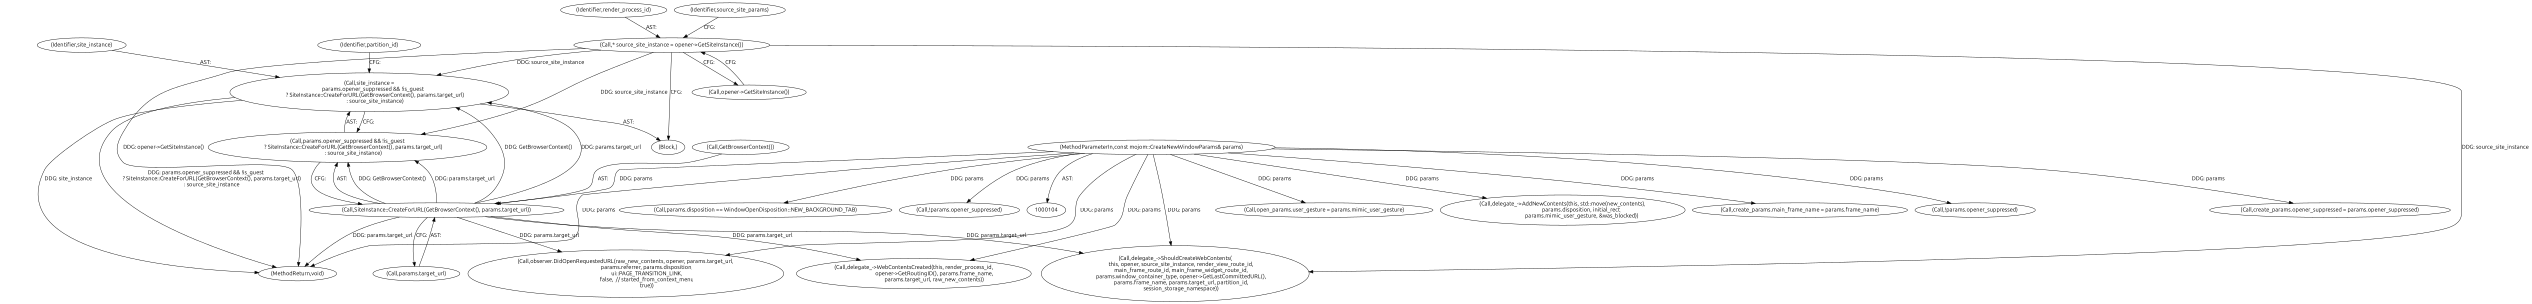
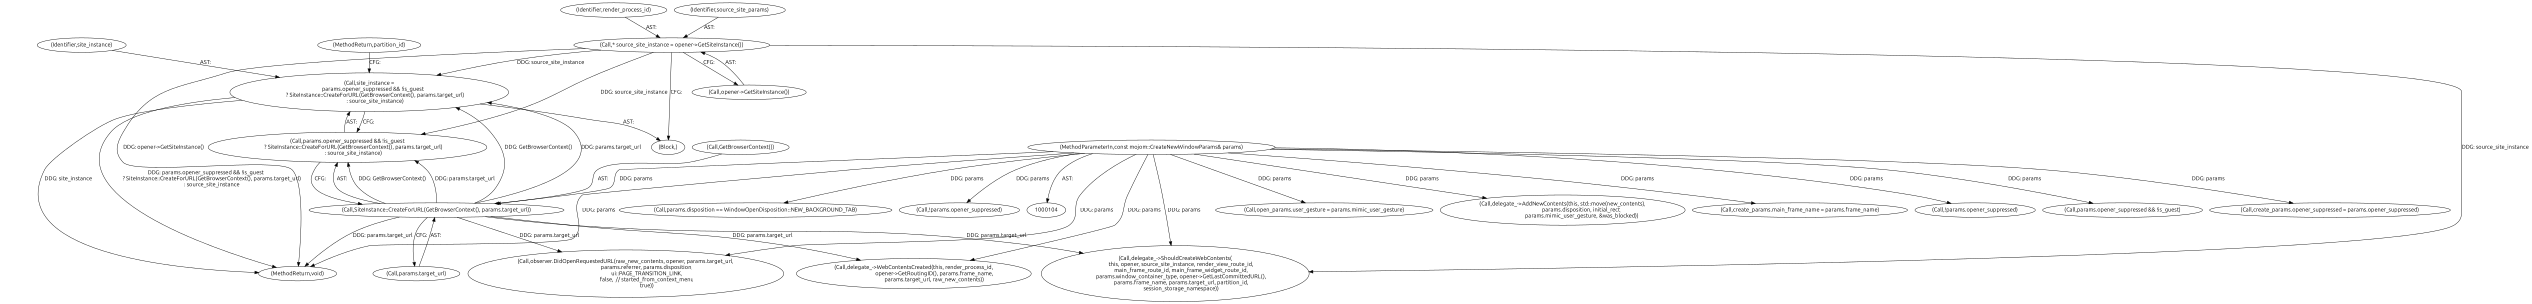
edge "(Identifier,source_site_params)" -> "(Call,* source_site_instance = opener->GetSiteInstance())": label "CFG: " -> "AST: "
node "(Identifier,partition_id)": label "(Identifier,partition_id)" -> "(MethodReturn,partition_id)"
edge "(Call,opener->GetSiteInstance())" -> "(Call,* source_site_instance = opener->GetSiteInstance())": label "CFG: " -> "AST: "
node "(Call,params.opener_suppressed && !is_guest)": added
